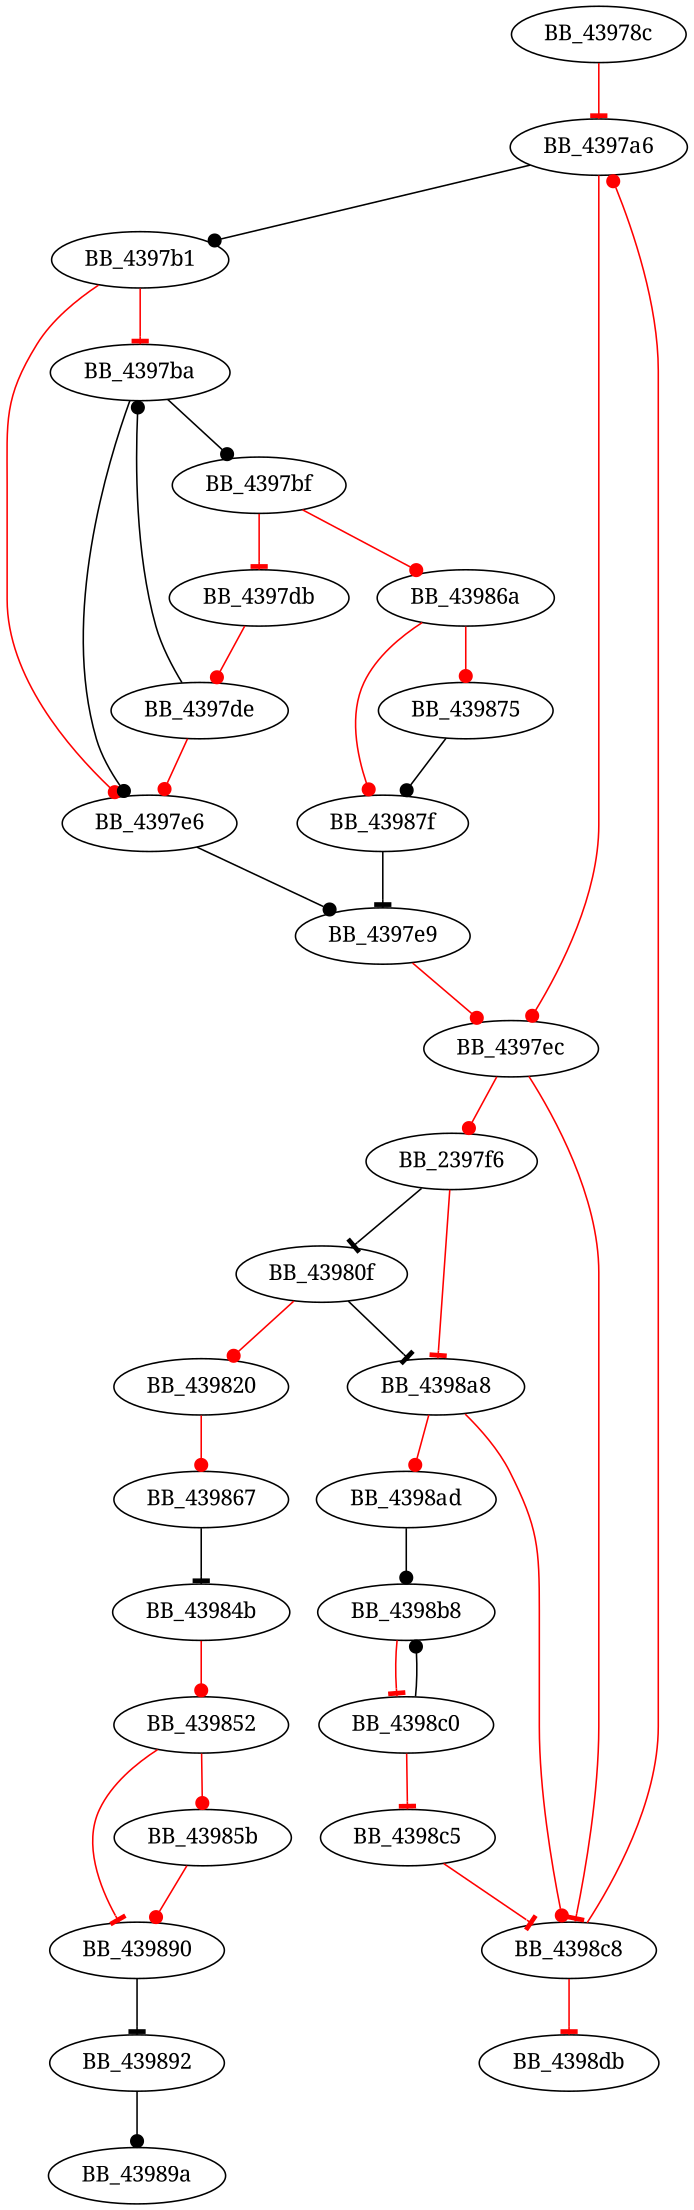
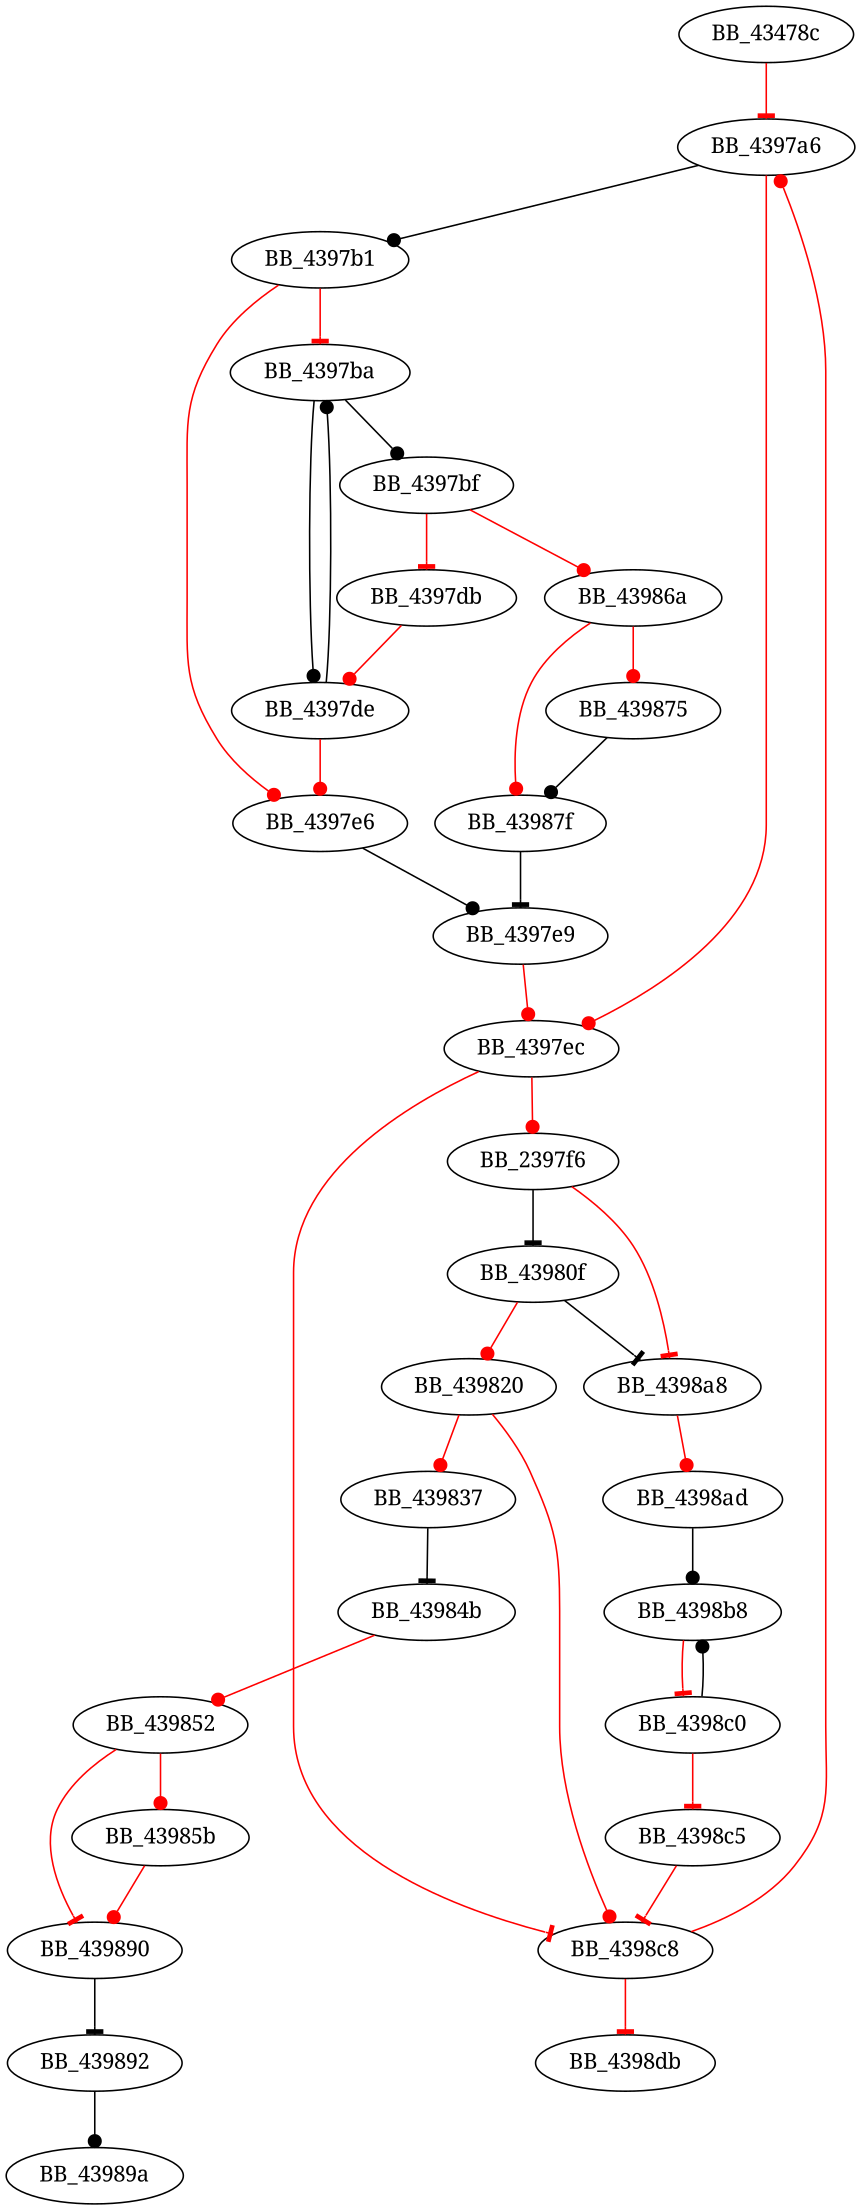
node "BB_43978c": label "BB_43978c" -> "BB_43478c"
edge "BB_4397ba" -> "BB_4397e6": now "BB_4397ba" -> "BB_4397de"
node "BB_439867": label "BB_439867" -> "BB_439837"
edge "BB_4398a8" -> "BB_4398c8": now "BB_439820" -> "BB_4398c8"
